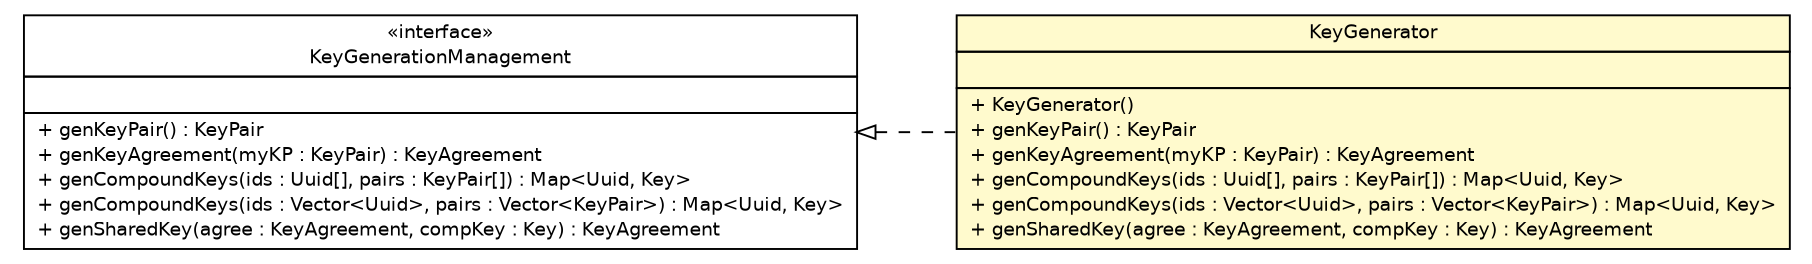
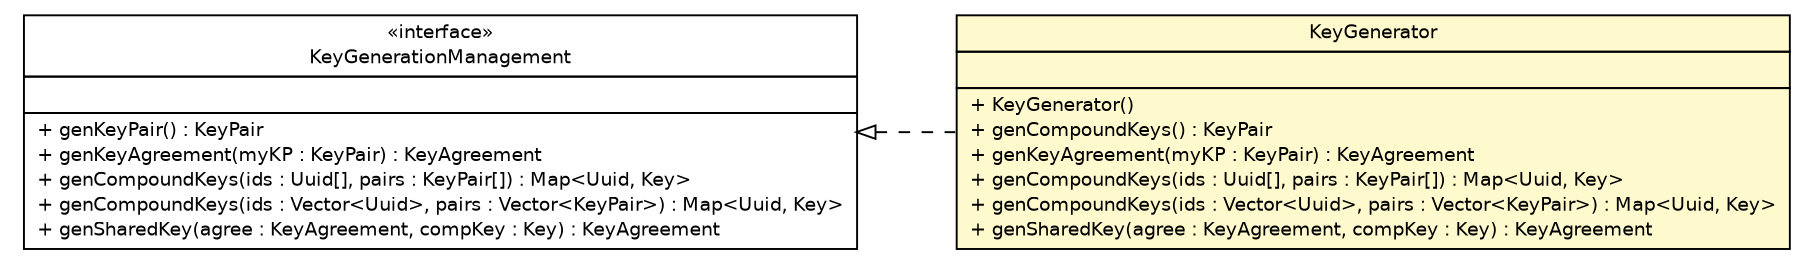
node "KeyGenerator": text "+ genKeyPair() : KeyPair" -> "+ genCompoundKeys() : KeyPair"
